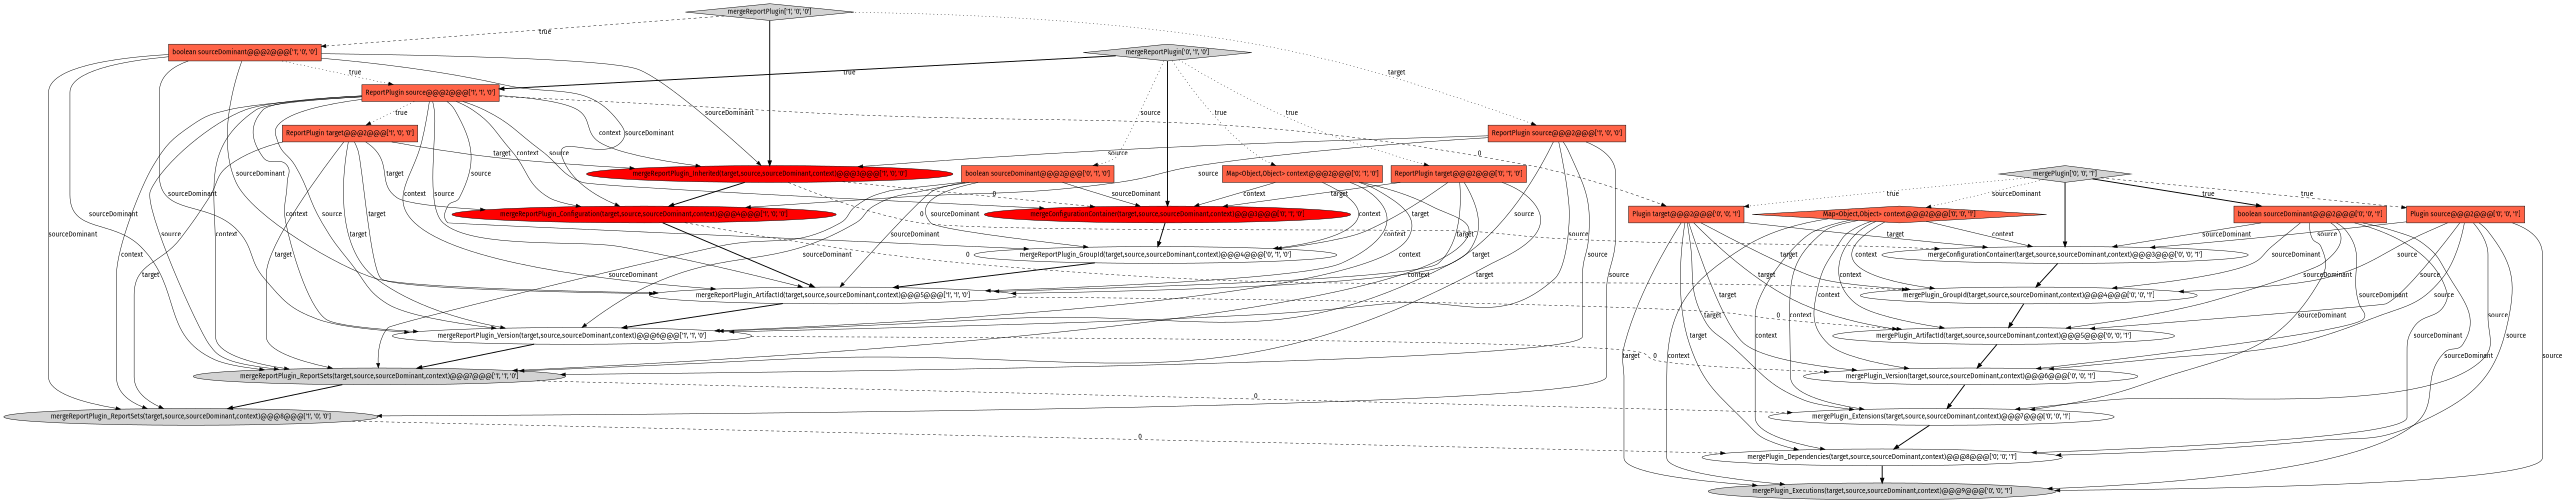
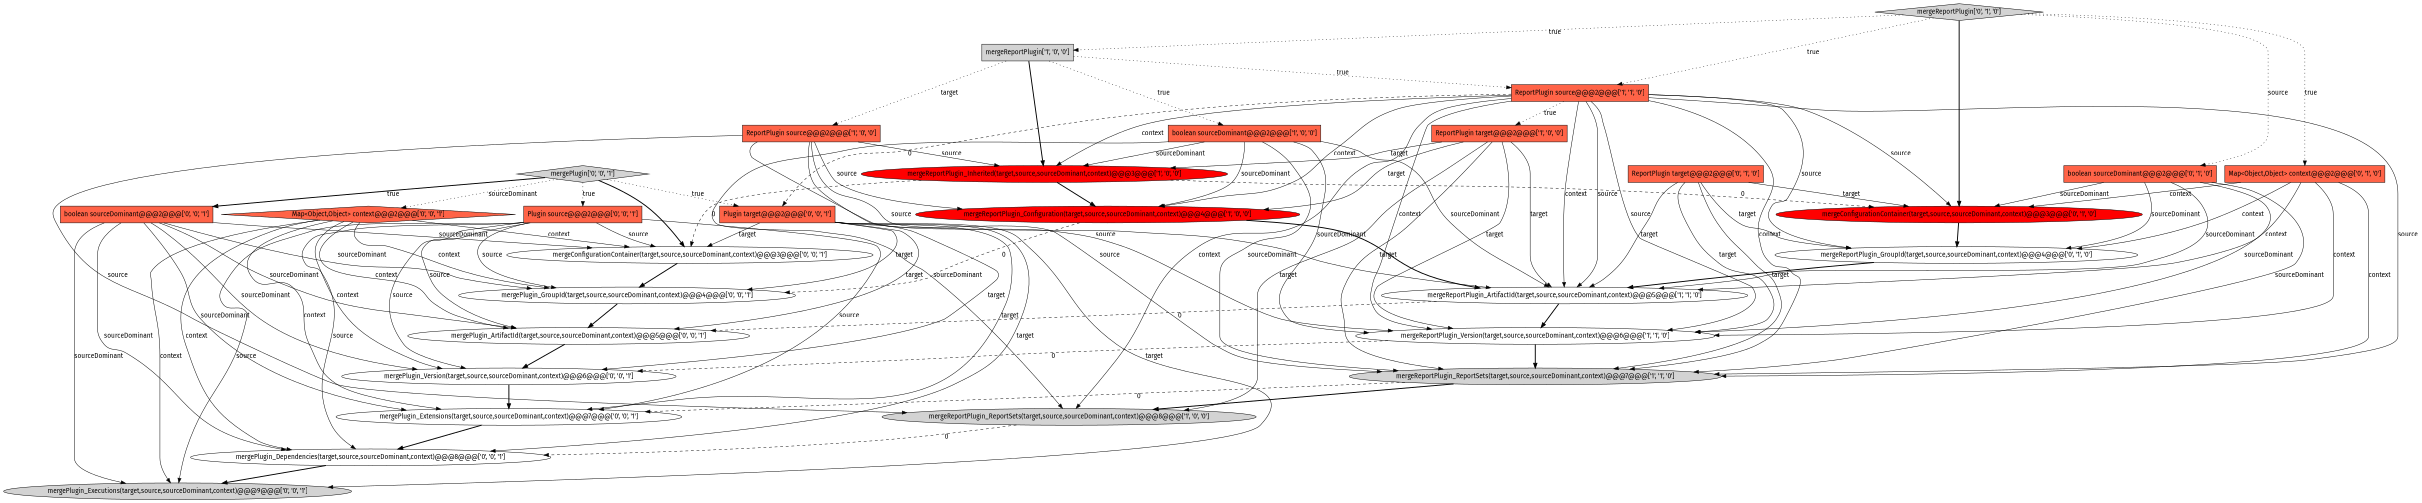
node "mergeReportPlugin['1', '0', '0']": shape diamond -> box
edge "mergeReportPlugin['1', '0', '0']" -> "boolean sourceDominant@@@2@@@['1', '0', '0']": style dashed -> dotted
edge "boolean sourceDominant@@@2@@@['1', '0', '0']" -> "ReportPlugin source@@@2@@@['1', '1', '0']": now "mergeReportPlugin['1', '0', '0']" -> "ReportPlugin source@@@2@@@['1', '1', '0']"
edge "mergeReportPlugin['0', '1', '0']" -> "ReportPlugin source@@@2@@@['1', '1', '0']": style bold -> dotted
edge "mergeReportPlugin['0', '1', '0']" -> "ReportPlugin target@@@2@@@['0', '1', '0']": now "mergeReportPlugin['0', '1', '0']" -> "mergeReportPlugin['1', '0', '0']"
edge "mergePlugin['0', '0', '1']" -> "Plugin source@@@2@@@['0', '0', '1']": style dashed -> dotted
